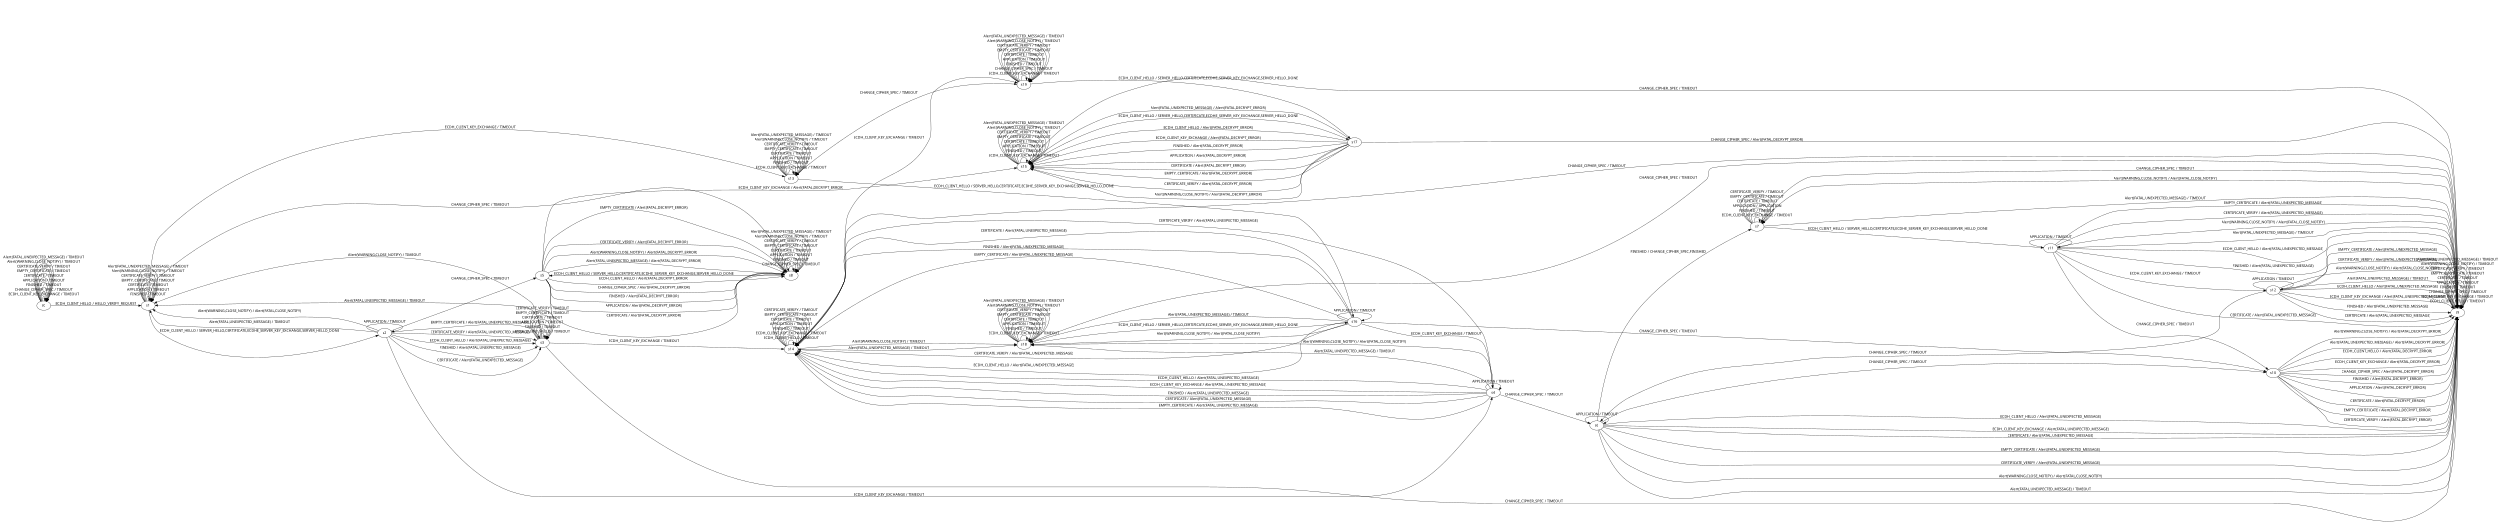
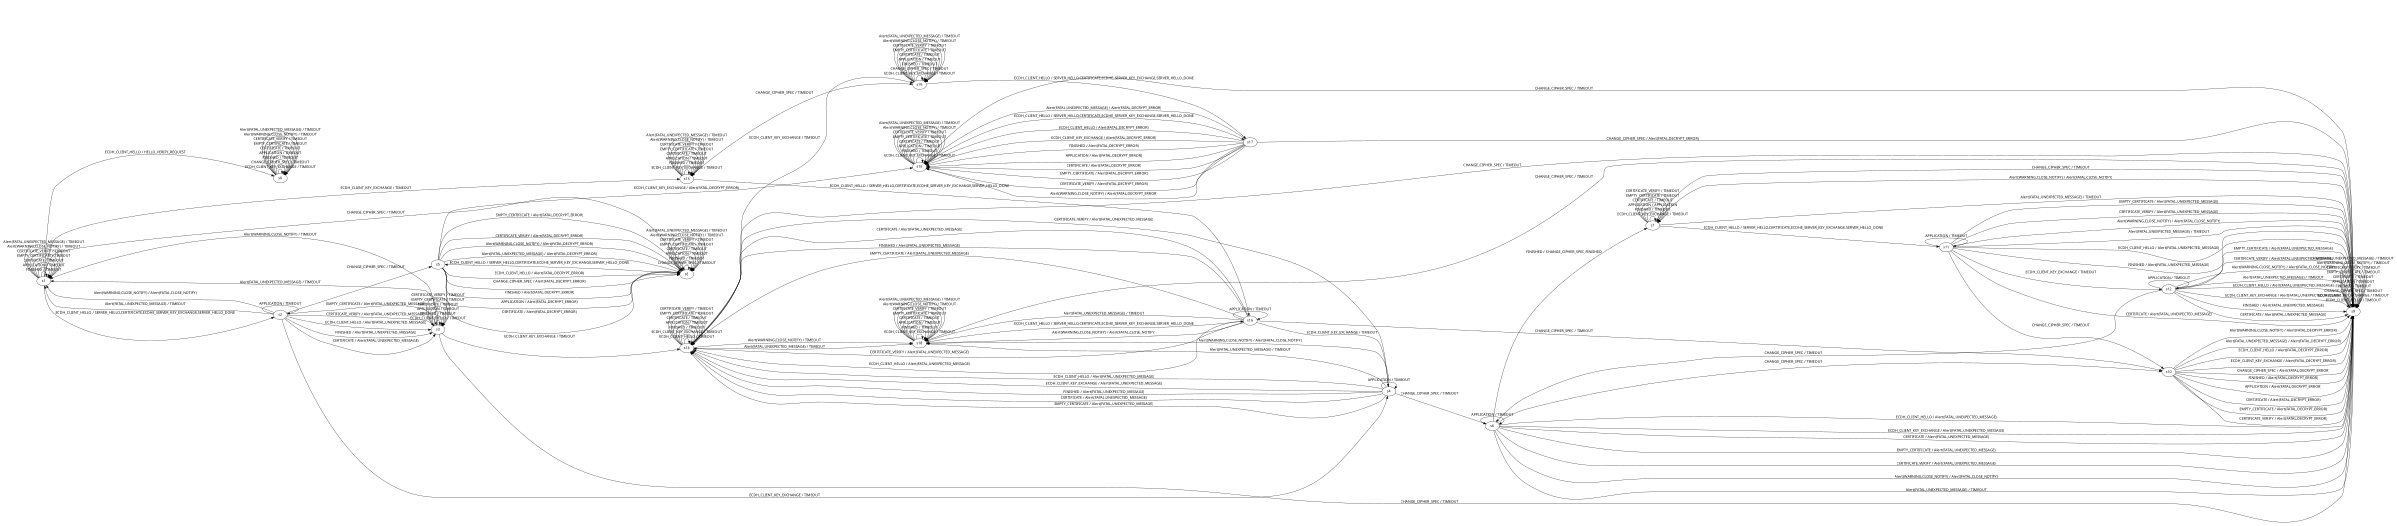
edge "s0" -> "s1": reversed
